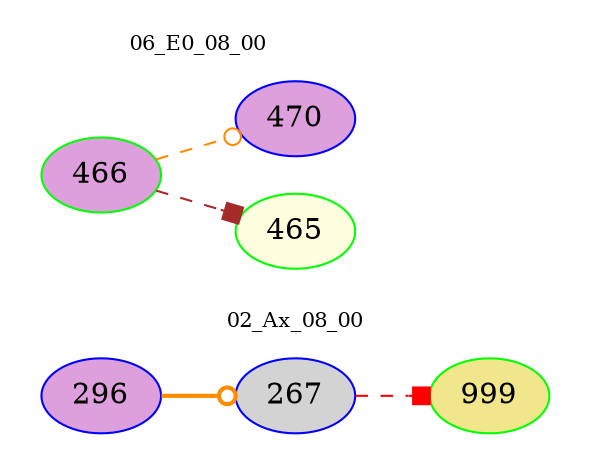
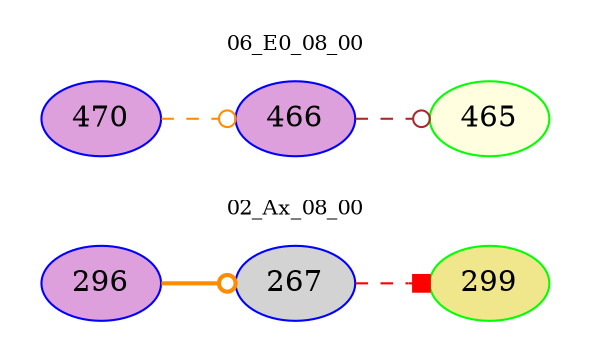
edge "466" -> "470": reversed
node "466": color green -> blue
edge "466" -> "465": arrowhead box -> odot
node "999": label "999" -> "299"
